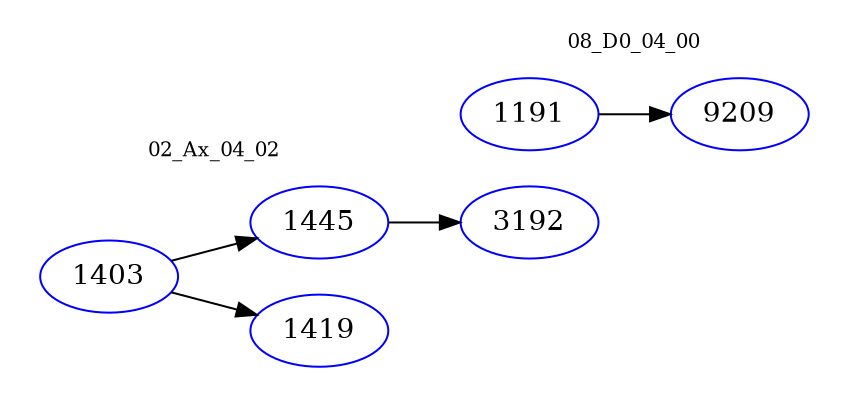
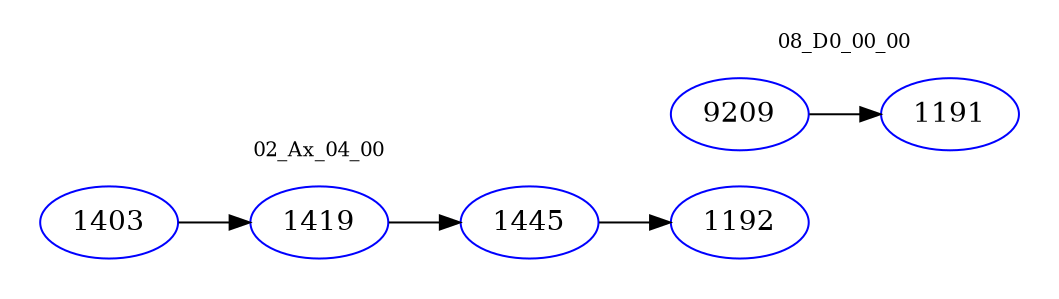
cluster "08_D0_04_00": label "08_D0_04_00" -> "08_D0_00_00"
edge "1191" -> "9209": reversed
cluster "02_Ax_04_02": label "02_Ax_04_02" -> "02_Ax_04_00"
node "3192": label "3192" -> "1192"
edge "1403" -> "1445": now "1419" -> "1445"
